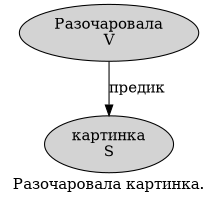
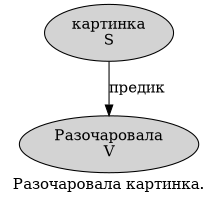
edge "Разочаровала V" -> "картинка S": reversed
